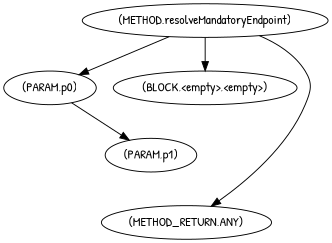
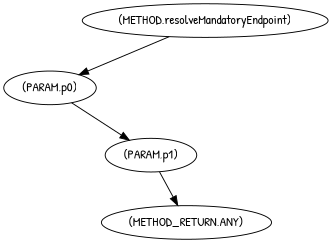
node "(BLOCK,<empty>,<empty>)": removed
edge "(METHOD,resolveMandatoryEndpoint)" -> "(METHOD_RETURN,ANY)": now "(PARAM,p1)" -> "(METHOD_RETURN,ANY)"
